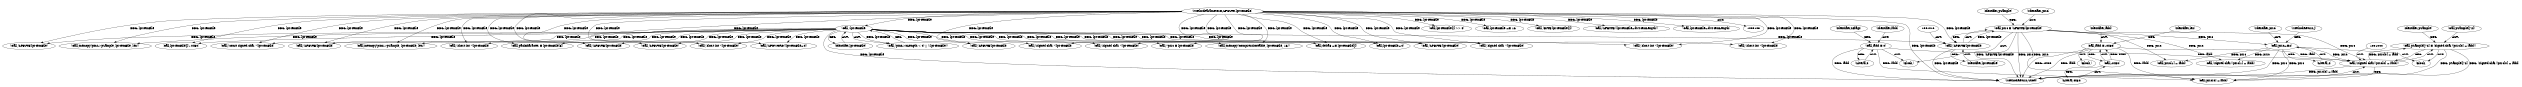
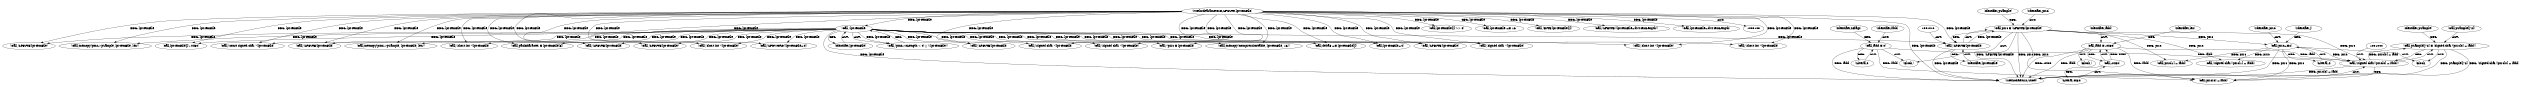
edge "(MethodParameterIn,LPCSTR lpMemFile)" -> "(Call,lpMemFile += 16)": label "DDG: lpMemFile" -> "CFG: lpMemFile"
node "(MethodReturn,j)": label "(MethodReturn,j)" -> "(Identifier,j)"
